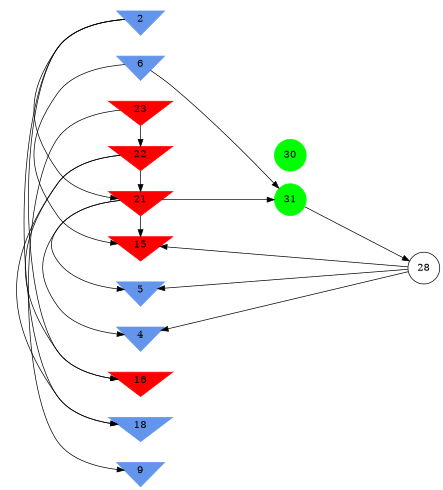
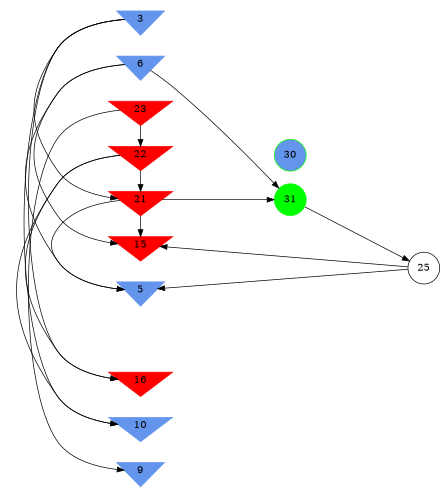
node "2": label "2" -> "3"
node "30": fillcolor green -> cornflowerblue
edge "6" -> "5": added
node "28": label "28" -> "25"
node "4": removed
node "18": label "18" -> "10"
